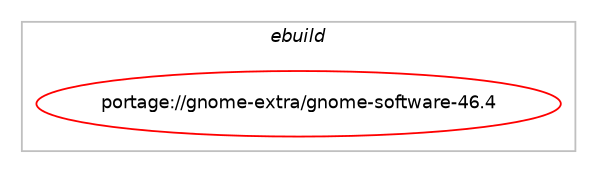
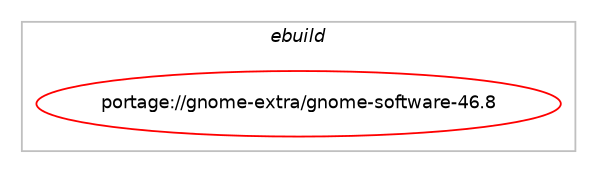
node "portage://gnome-extra/gnome-software-46.4": label "portage://gnome-extra/gnome-software-46.4" -> "portage://gnome-extra/gnome-software-46.8"
